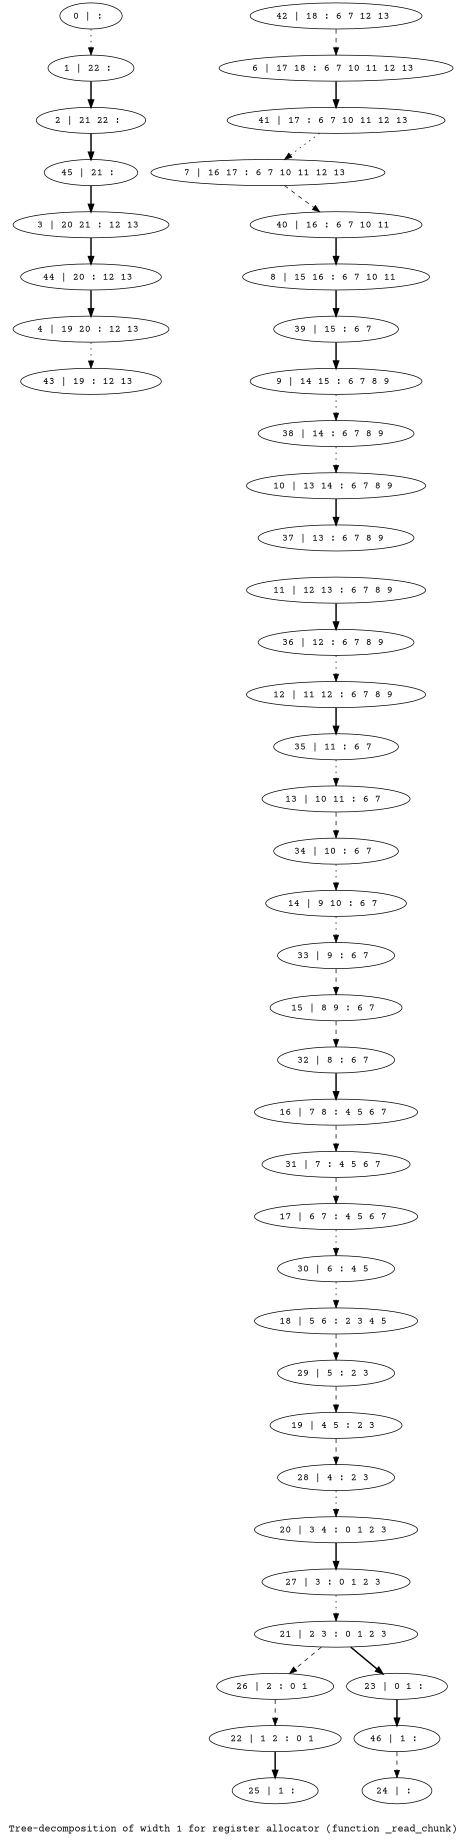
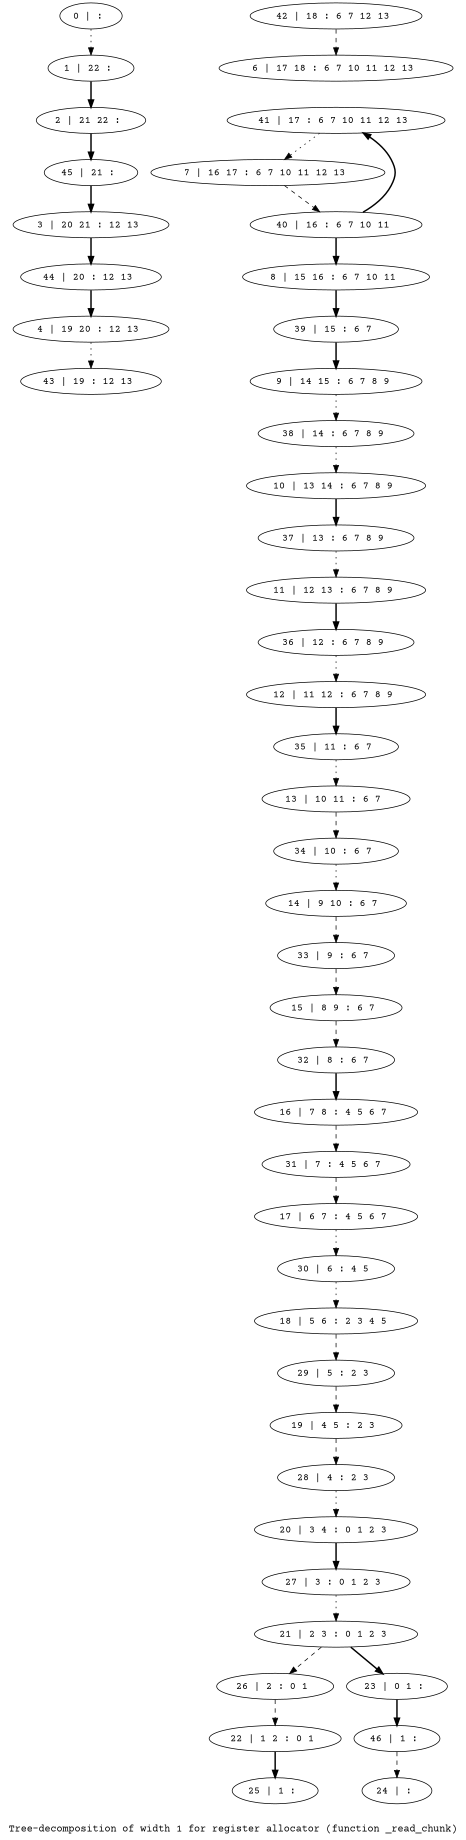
edge "6 | 17 18 : 6 7 10 11 12 13" -> "41 | 17 : 6 7 10 11 12 13": now "40 | 16 : 6 7 10 11" -> "41 | 17 : 6 7 10 11 12 13"
edge "37 | 13 : 6 7 8 9" -> "11 | 12 13 : 6 7 8 9": added
edge "14 | 9 10 : 6 7" -> "33 | 9 : 6 7": style dotted -> dashed
